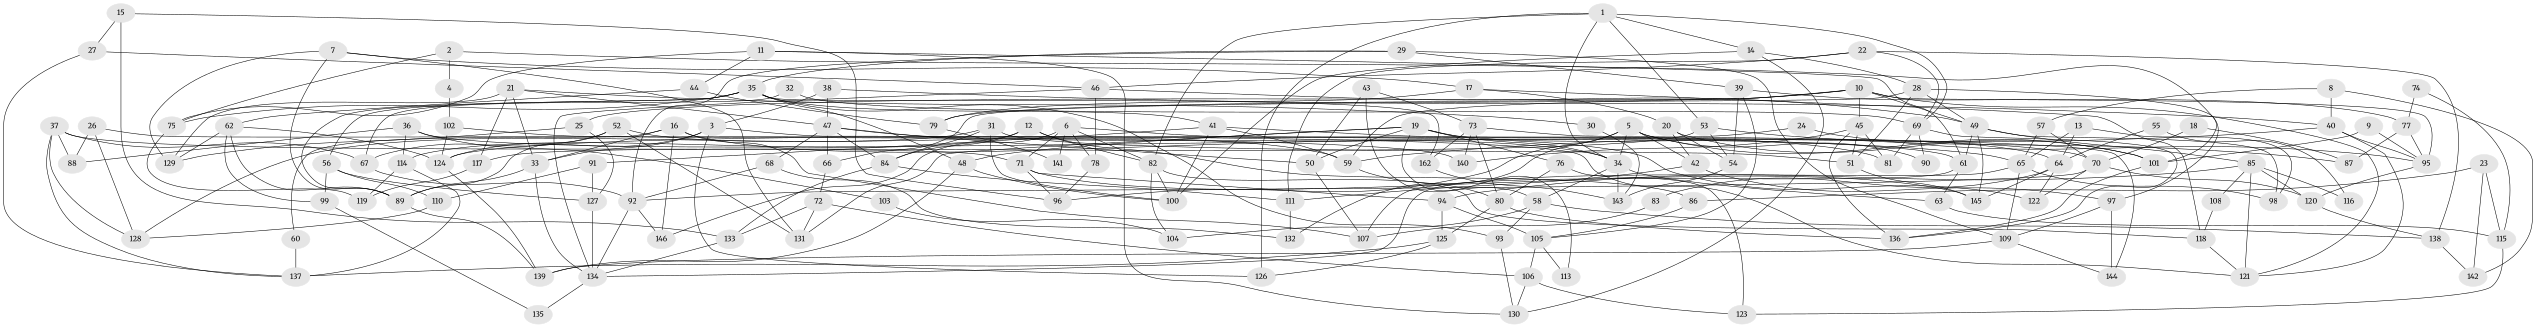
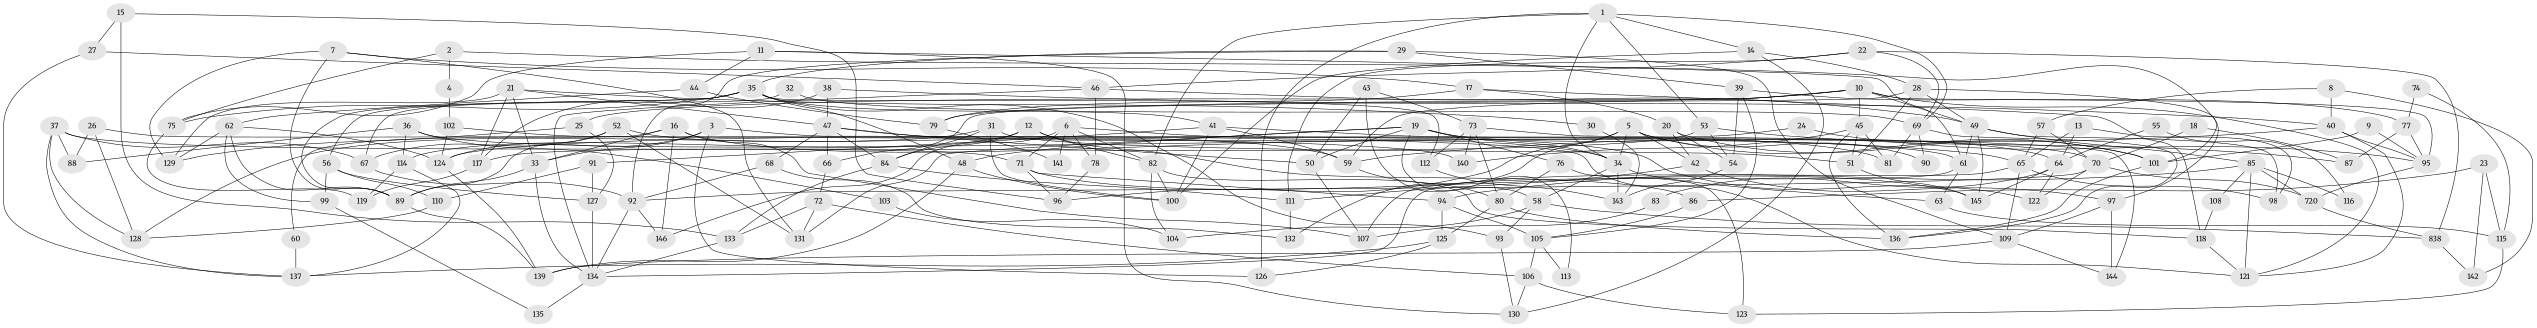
edge "38" -- "3": now "38" -- "117"
node "162": label "162" -> "112"
node "120": label "120" -> "720"
node "138": label "138" -> "838"
